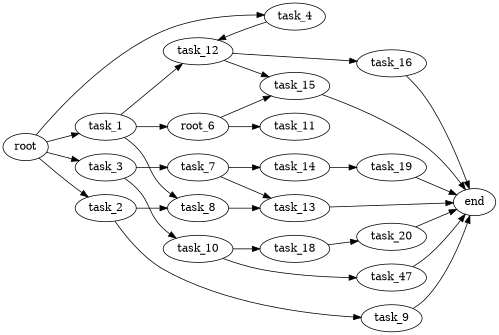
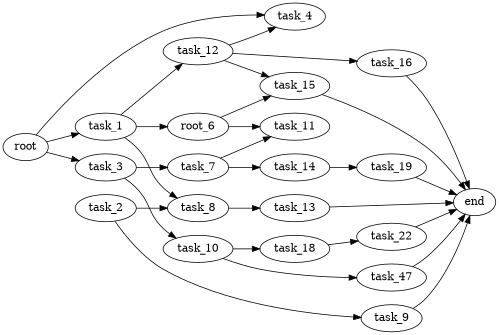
edge "task_4" -> "task_12": reversed
edge "root" -> "task_2": removed
edge "task_7" -> "task_13": now "task_7" -> "task_11"
node "task_20": label "task_20" -> "task_22"
